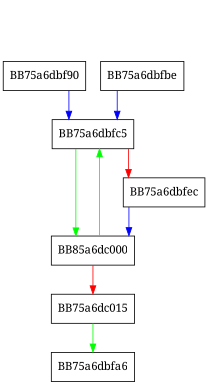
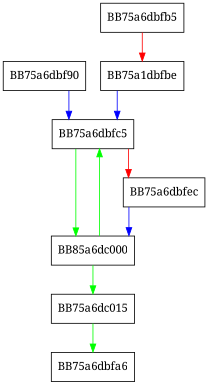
node "BB75a6dbfb5": added
node "BB75a6dbfbe": label "BB75a6dbfbe" -> "BB75a1dbfbe"
edge "BB85a6dc000" -> "BB75a6dc015": color red -> green
